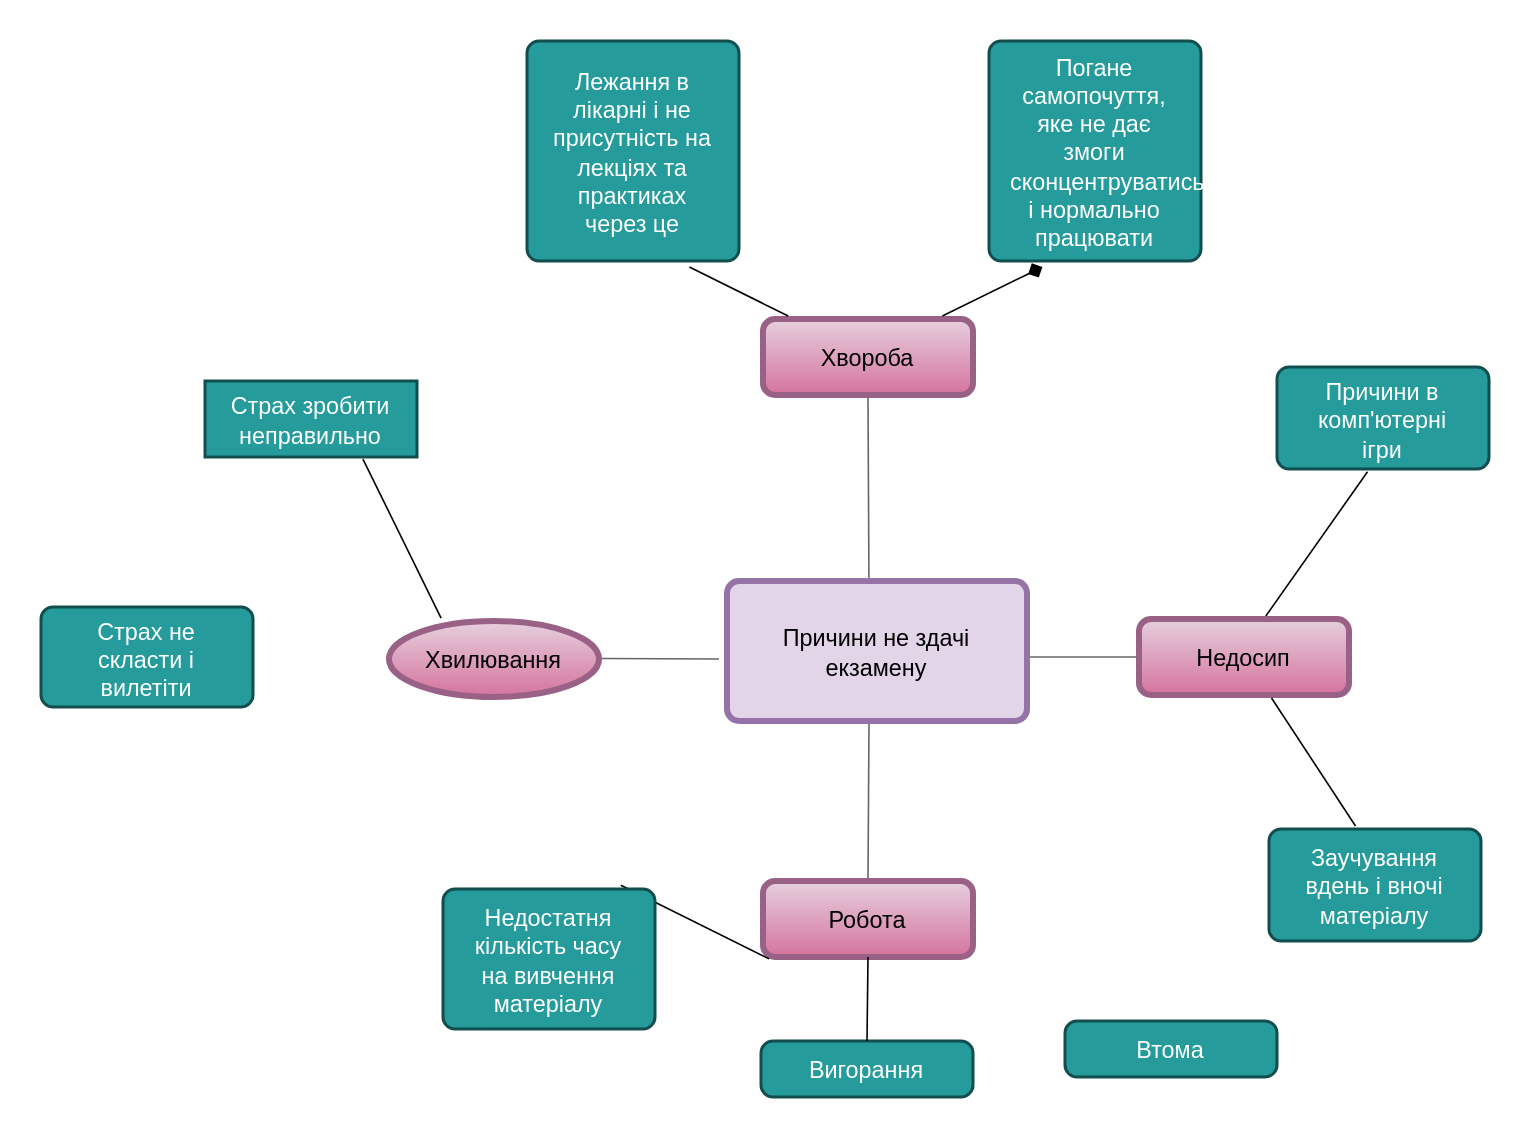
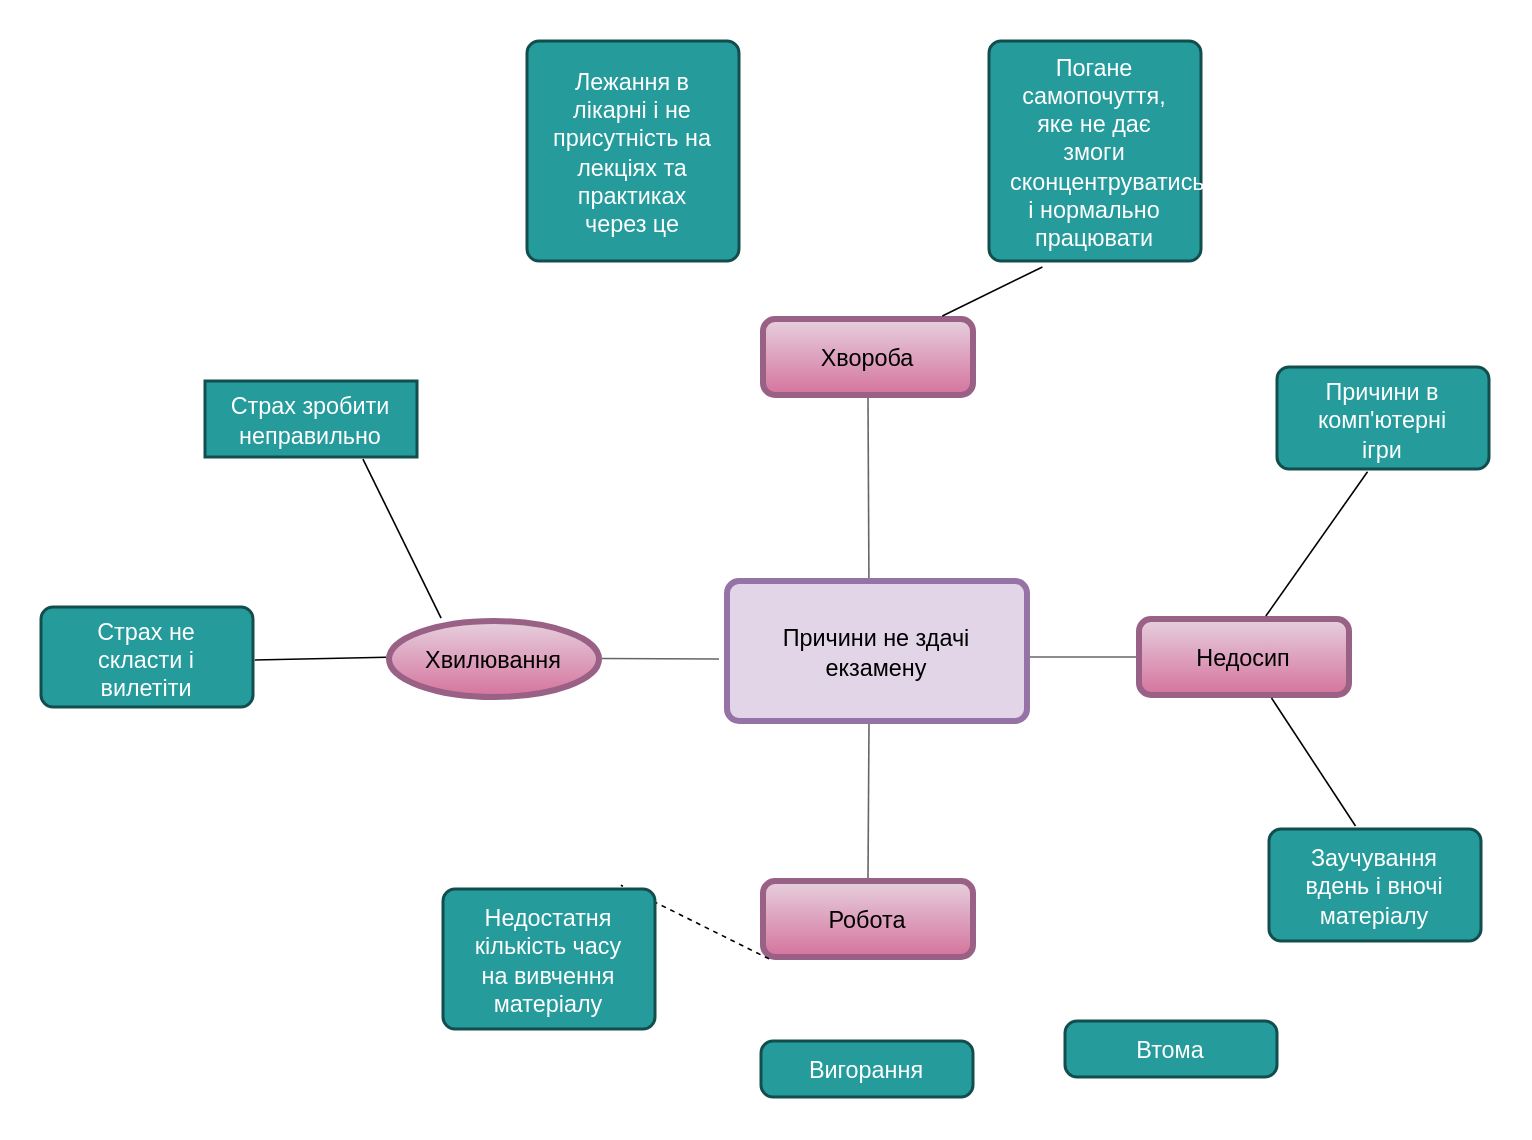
edge "Хвороба" -> "Погане самопочуття, яке не дає змоги сконцентруватись і нормально працювати": arrowhead diamond -> none
edge "Лежання в лікарні і не присутність на лекціях та практиках через це" -- "Хвороба": removed
edge "Страх не скласти і вилетіти" -- "Хвилювання": added
edge "Робота" -- "Недостатня кількість часу на вивчення матеріалу": style solid -> dashed
edge "Робота" -- "Вигорання": removed
